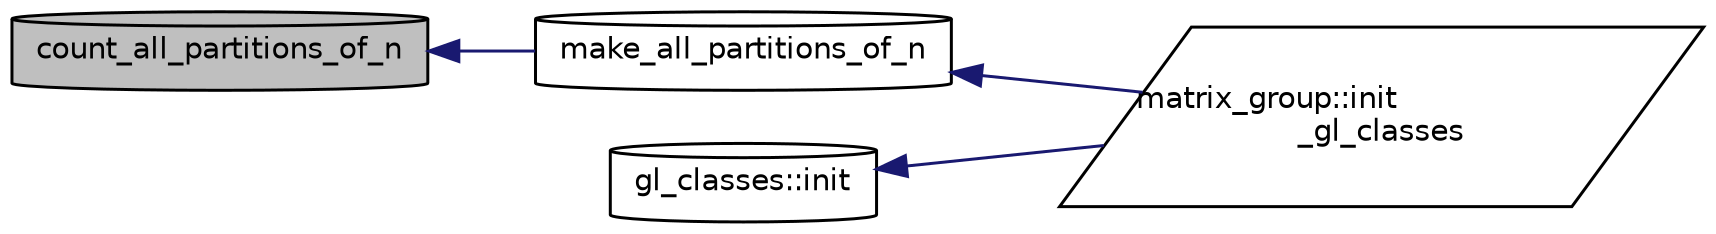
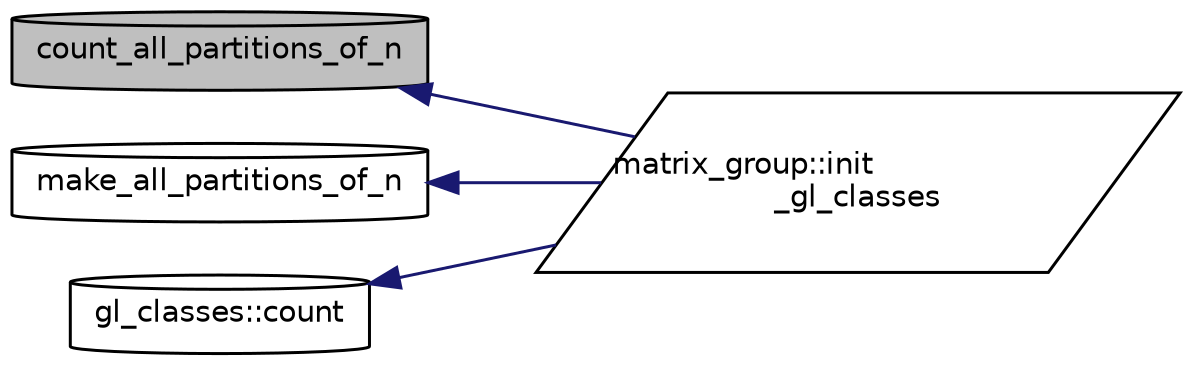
edge "make_all_partitions_of_n" -> "count_all_partitions_of_n": now "matrix_group::init _gl_classes" -> "count_all_partitions_of_n"
node "gl_classes::init": label "gl_classes::init" -> "gl_classes::count"
